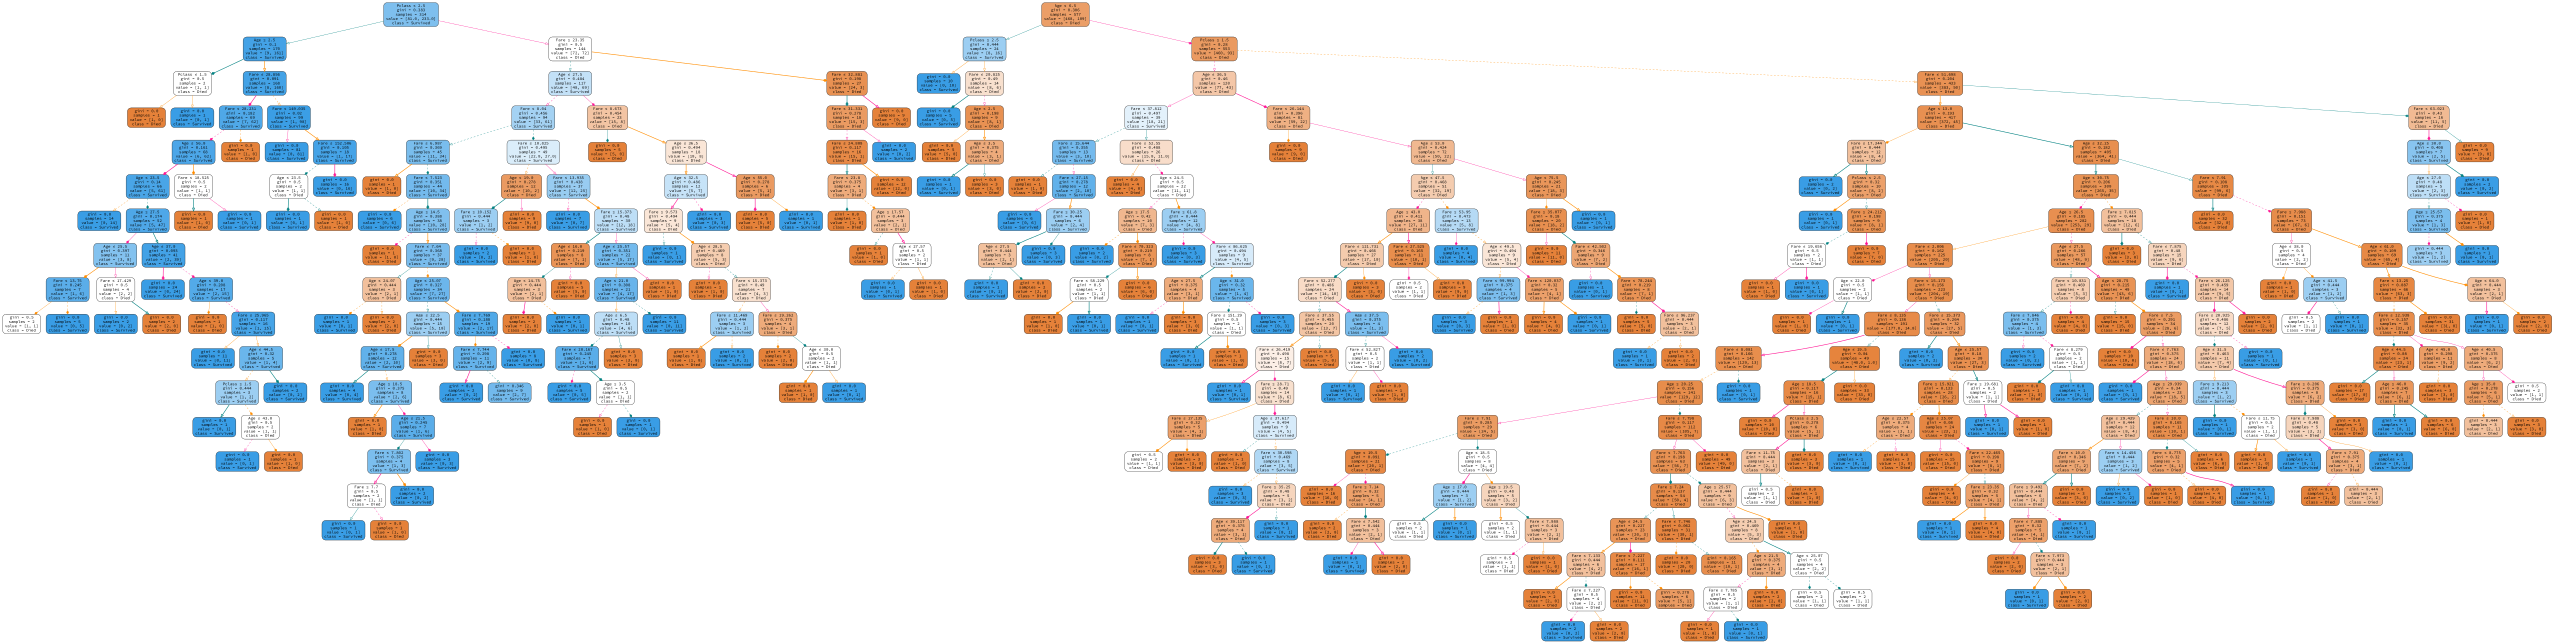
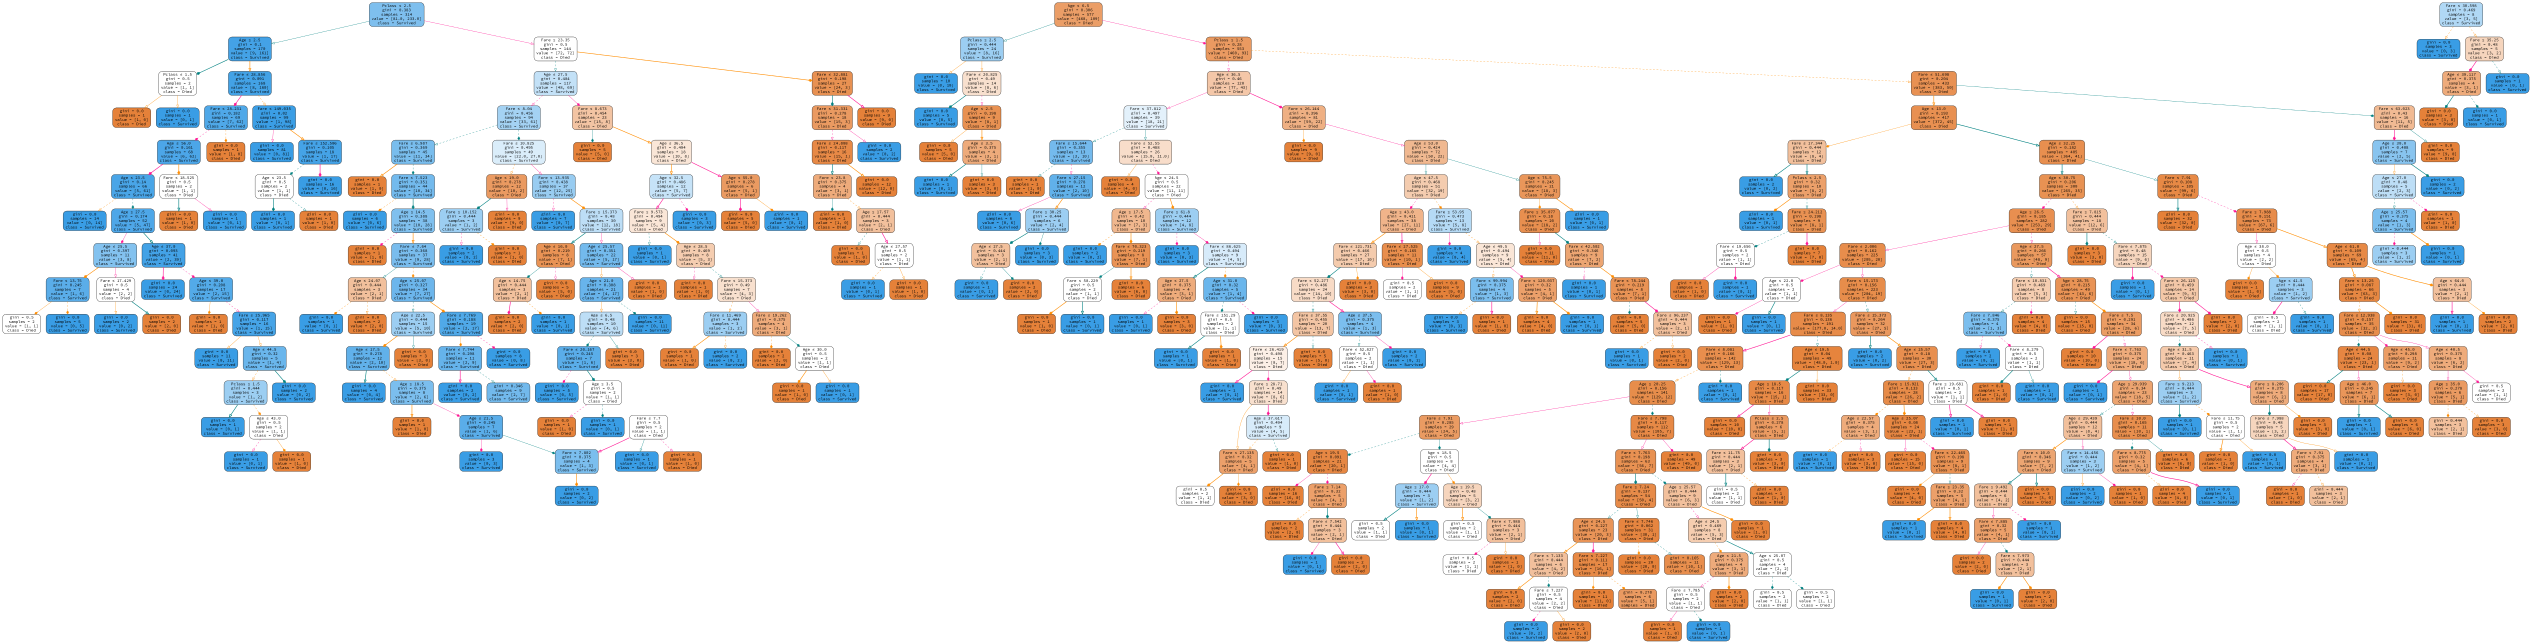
edge "Age ≤ 53.0" -> "Age ≤ 75.5": color deeppink -> teal
edge "Age ≤ 30.75" -> "Fare ≤ 7.815": arrowhead diamond -> onormal
edge "Fare ≤ 23.8" -> "Age ≤ 17.57": arrowhead diamond -> onormal
edge "Age ≤ 26.5" -> "Fare ≤ 2.006": color darkorange -> deeppink
edge "Age ≤ 37.617" -> "Fare ≤ 30.598": now "Age ≤ 37.617" -> "Fare ≤ 27.135"
edge "Fare ≤ 7.802" -> "Fare ≤ 7.7": reversed
